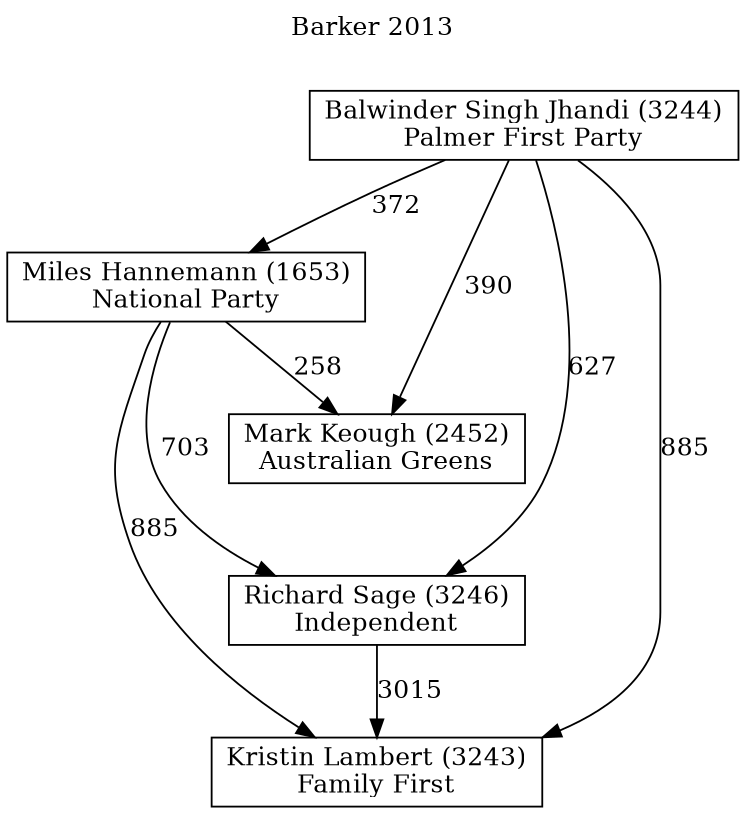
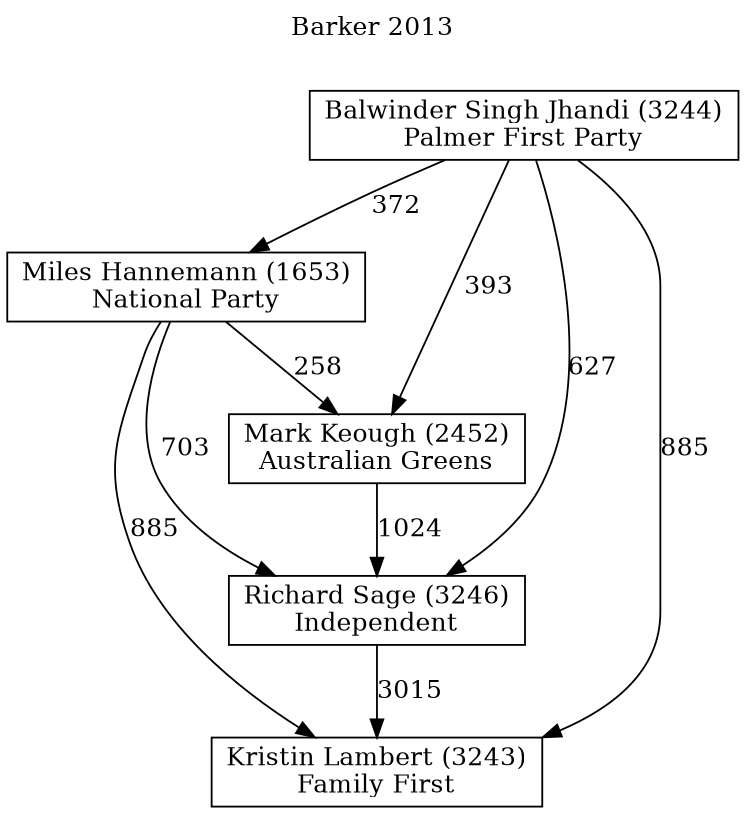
edge "Balwinder Singh Jhandi (3244) Palmer First Party" -> "Mark Keough (2452) Australian Greens": label "390" -> "393"
edge "Mark Keough (2452) Australian Greens" -> "Richard Sage (3246) Independent": added, label "1024"
